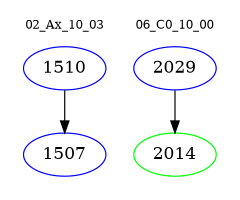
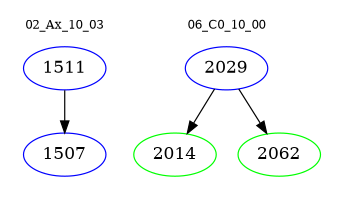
node "1510": label "1510" -> "1511"
node "2062": added
